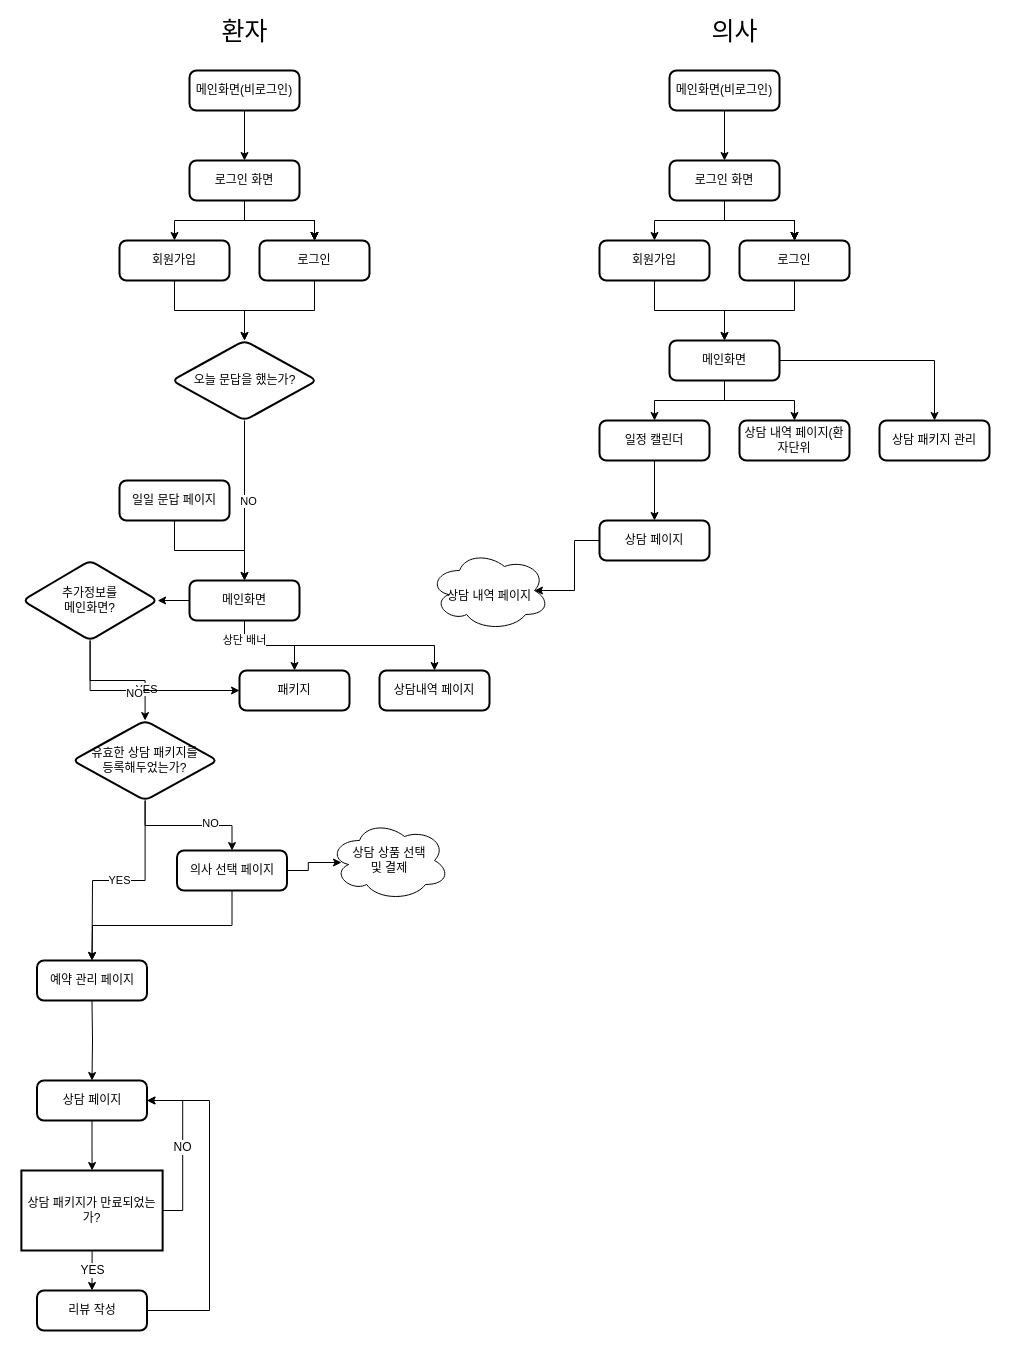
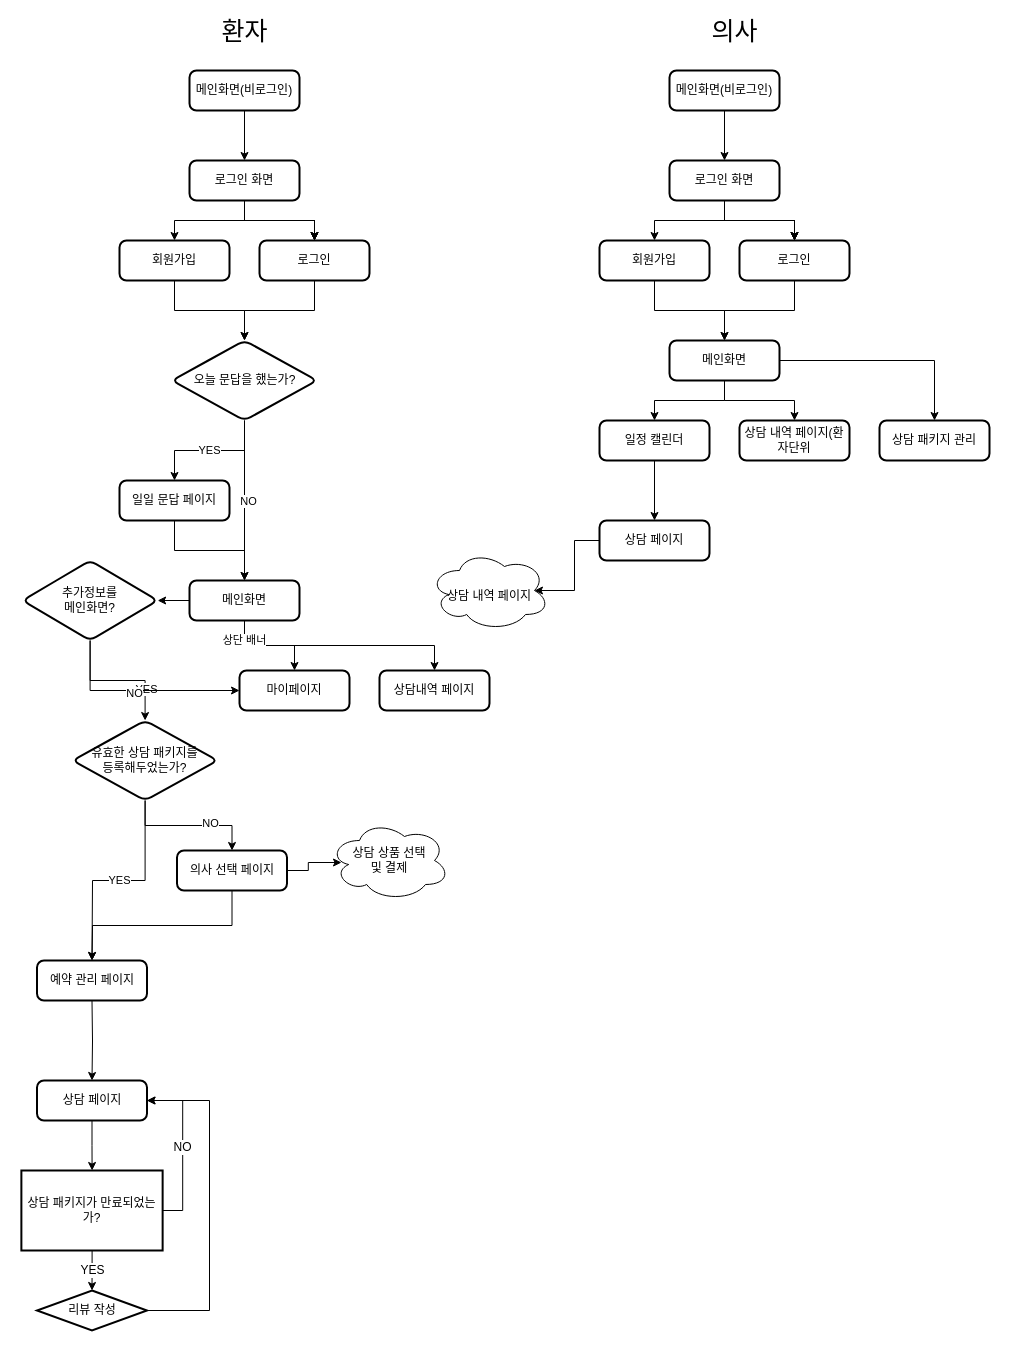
edge "오늘 문답을 했는가?" -> "일일 문답 페이지": added, label "YES"
node "패키지": label "패키지" -> "마이페이지"
node "리뷰 작성": shape rounded rectangle -> diamond
